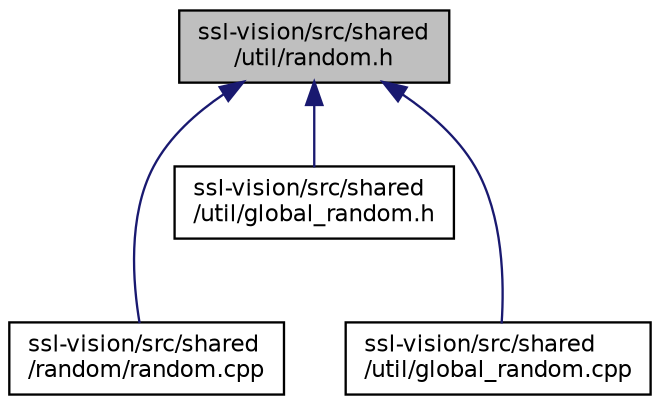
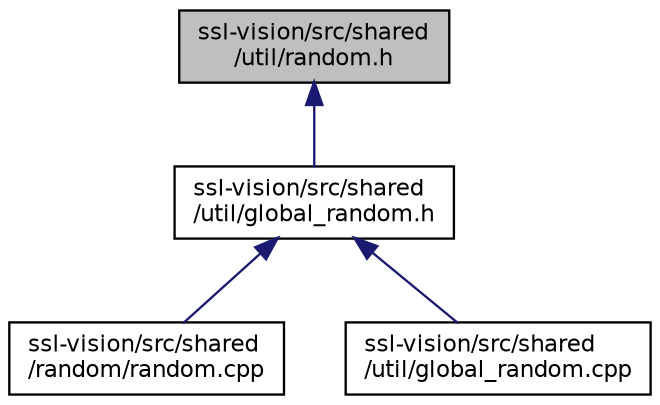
edge "ssl-vision/src/shared /random/random.cpp" -> "ssl-vision/src/shared /util/random.h": now "ssl-vision/src/shared /random/random.cpp" -> "ssl-vision/src/shared /util/global_random.h"
edge "ssl-vision/src/shared /util/global_random.cpp" -> "ssl-vision/src/shared /util/random.h": now "ssl-vision/src/shared /util/global_random.cpp" -> "ssl-vision/src/shared /util/global_random.h"
